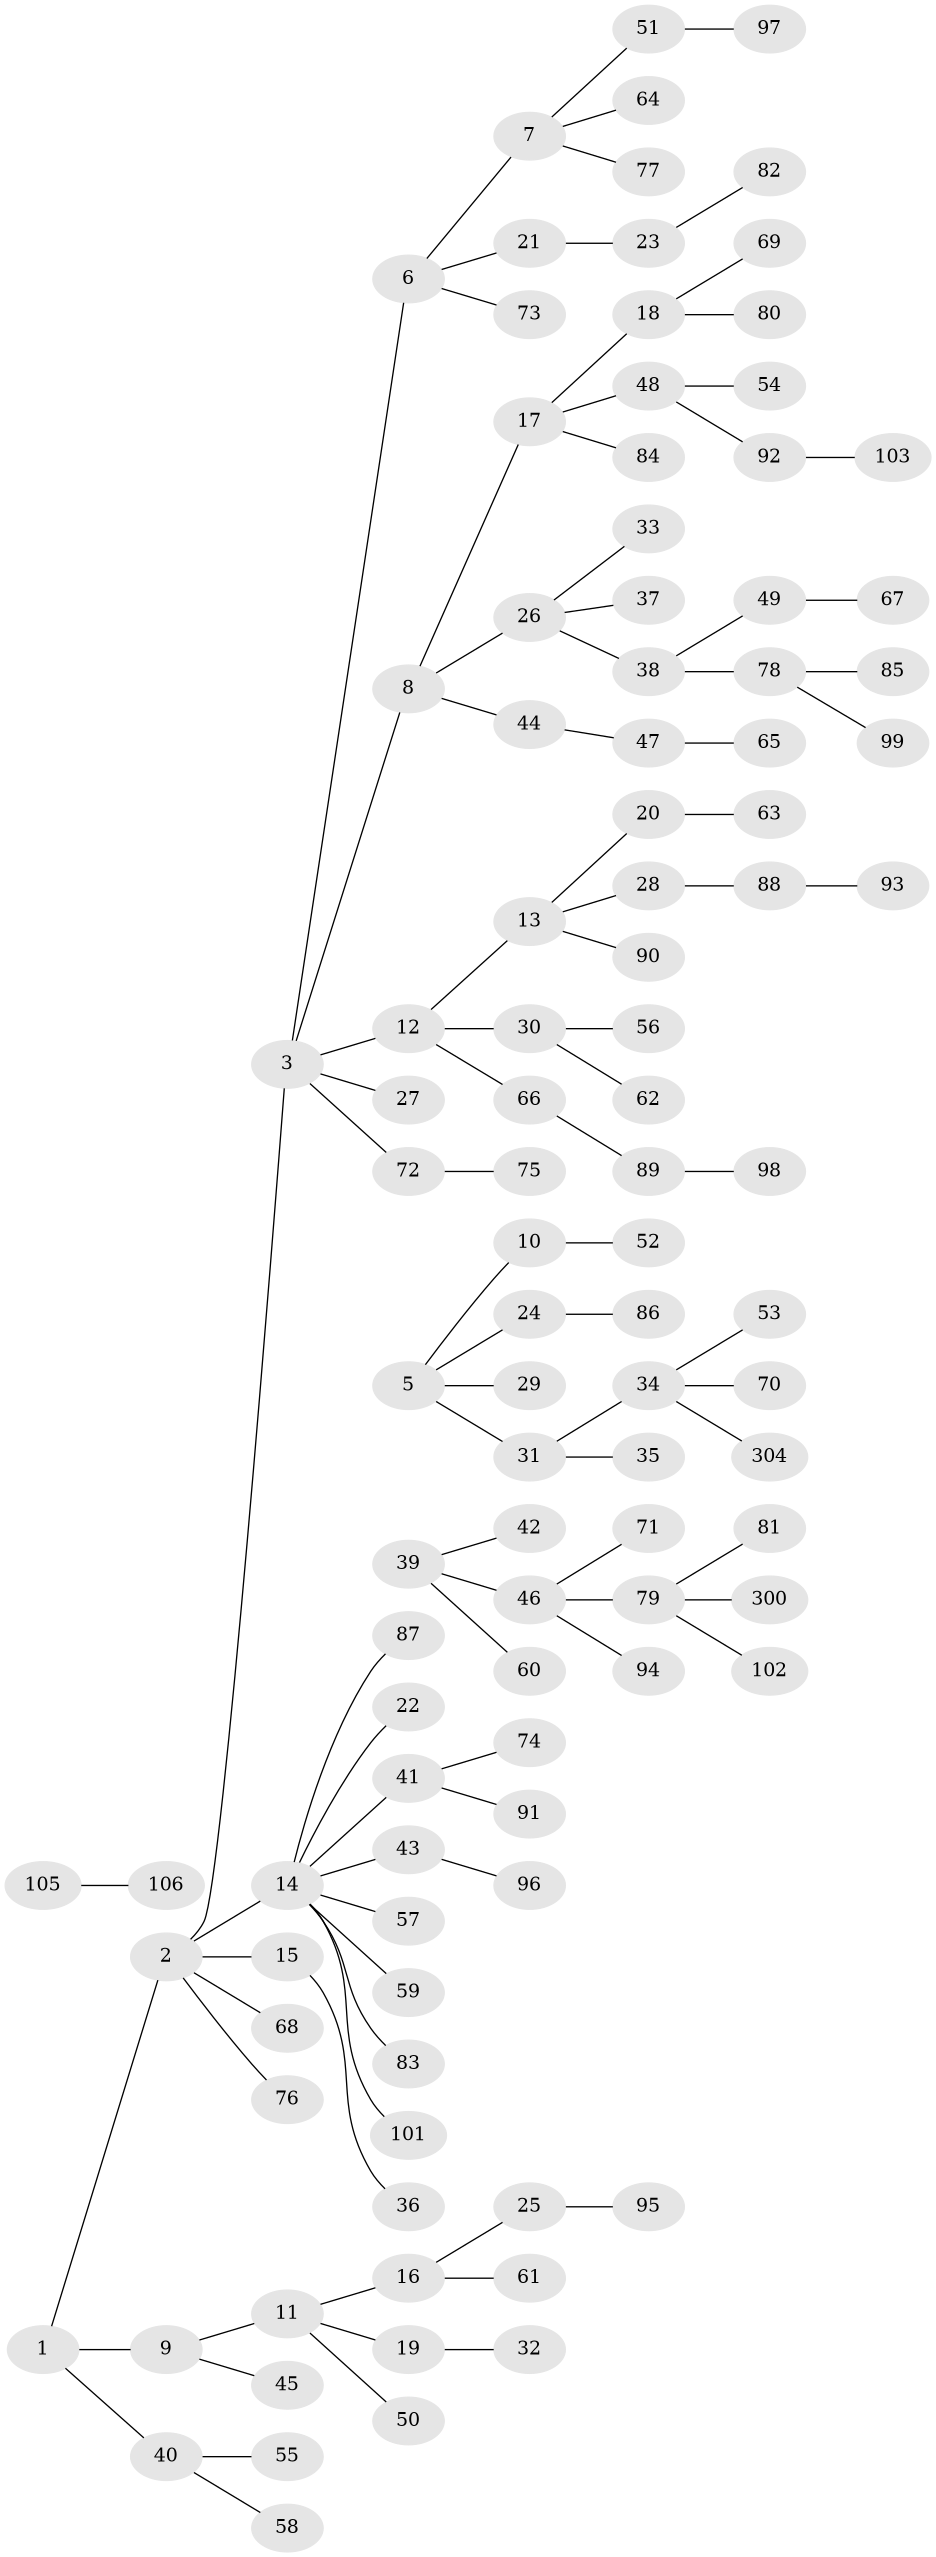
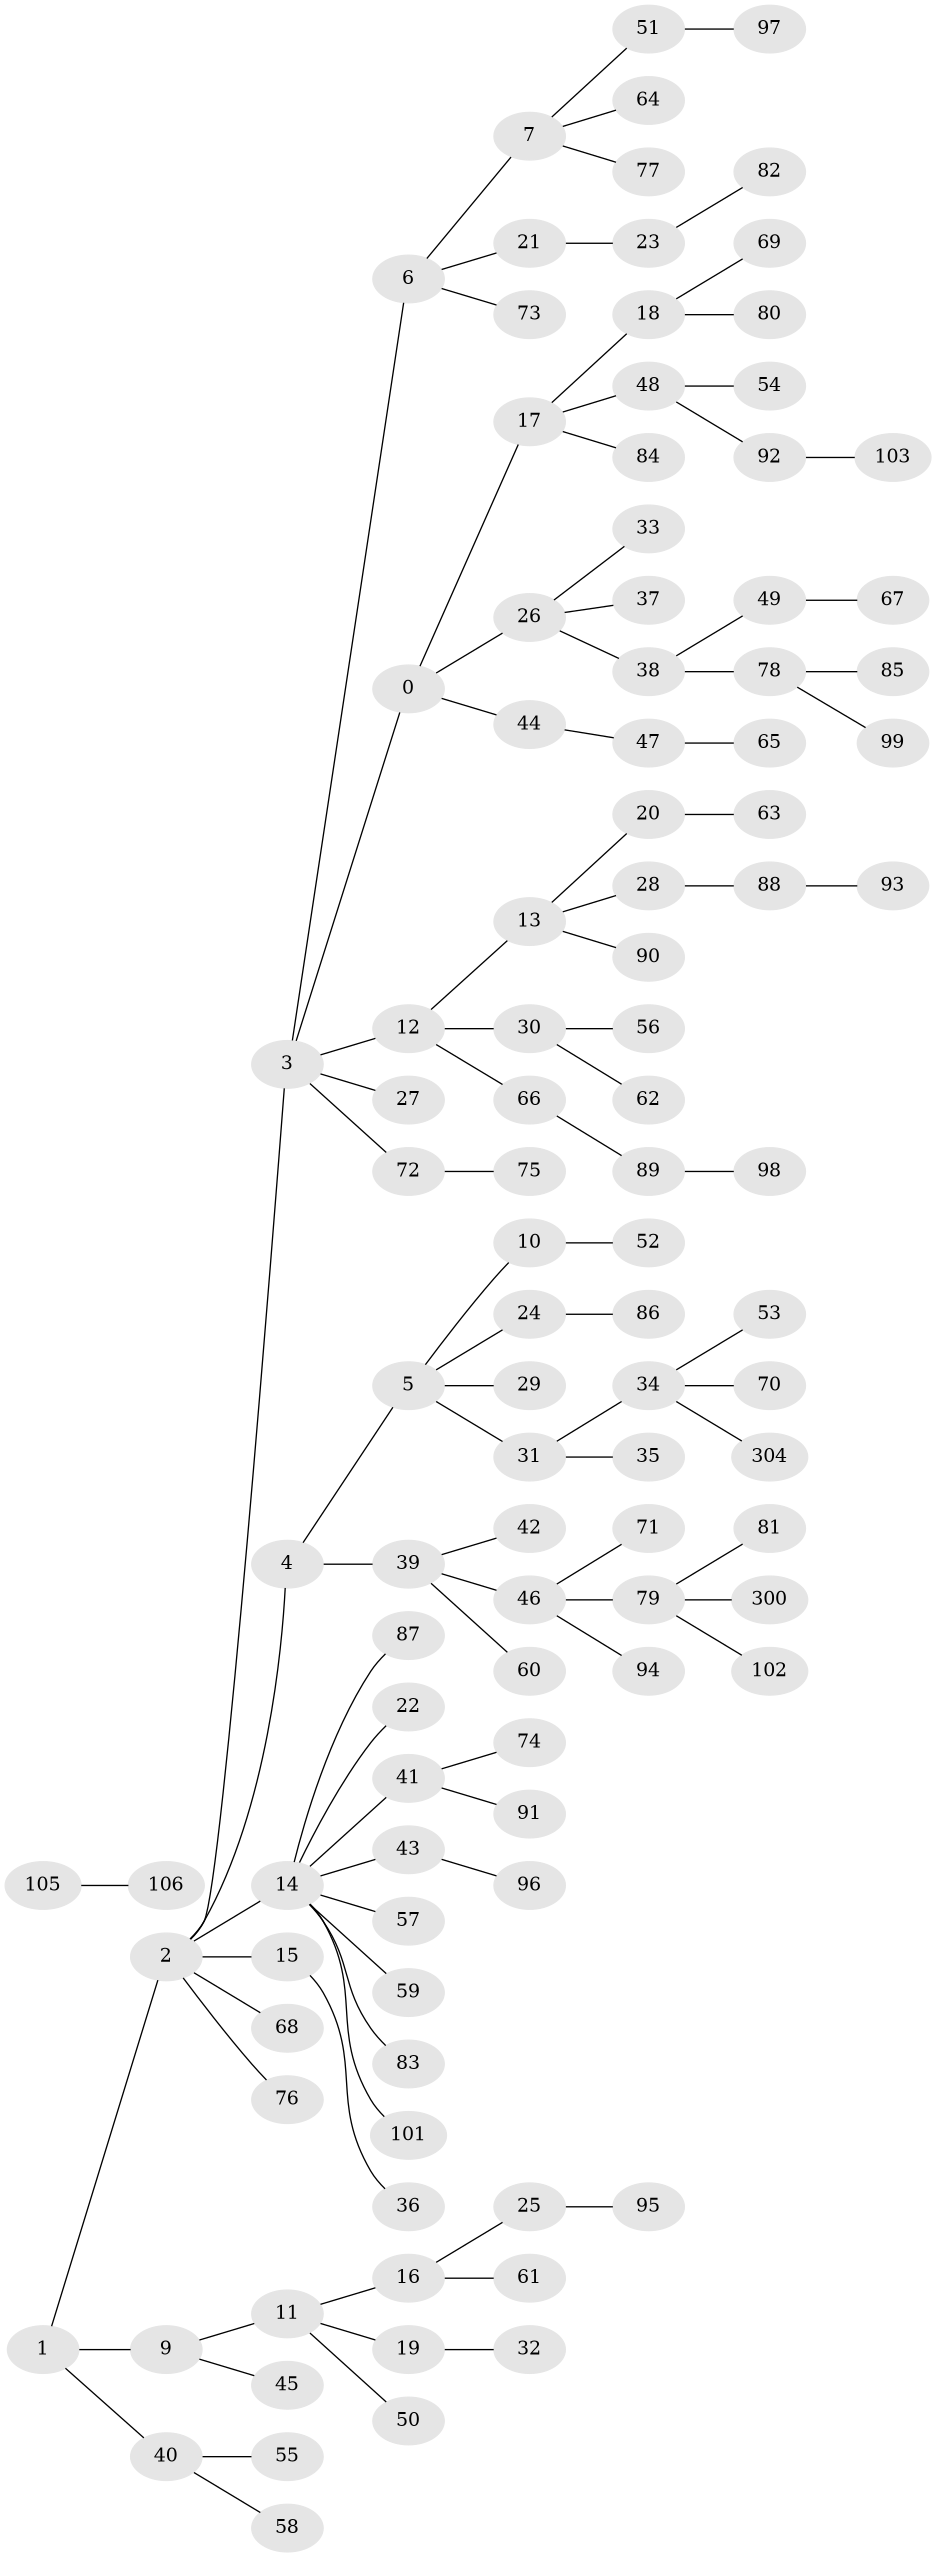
node "8": label "8" -> "0"
node "4": added
